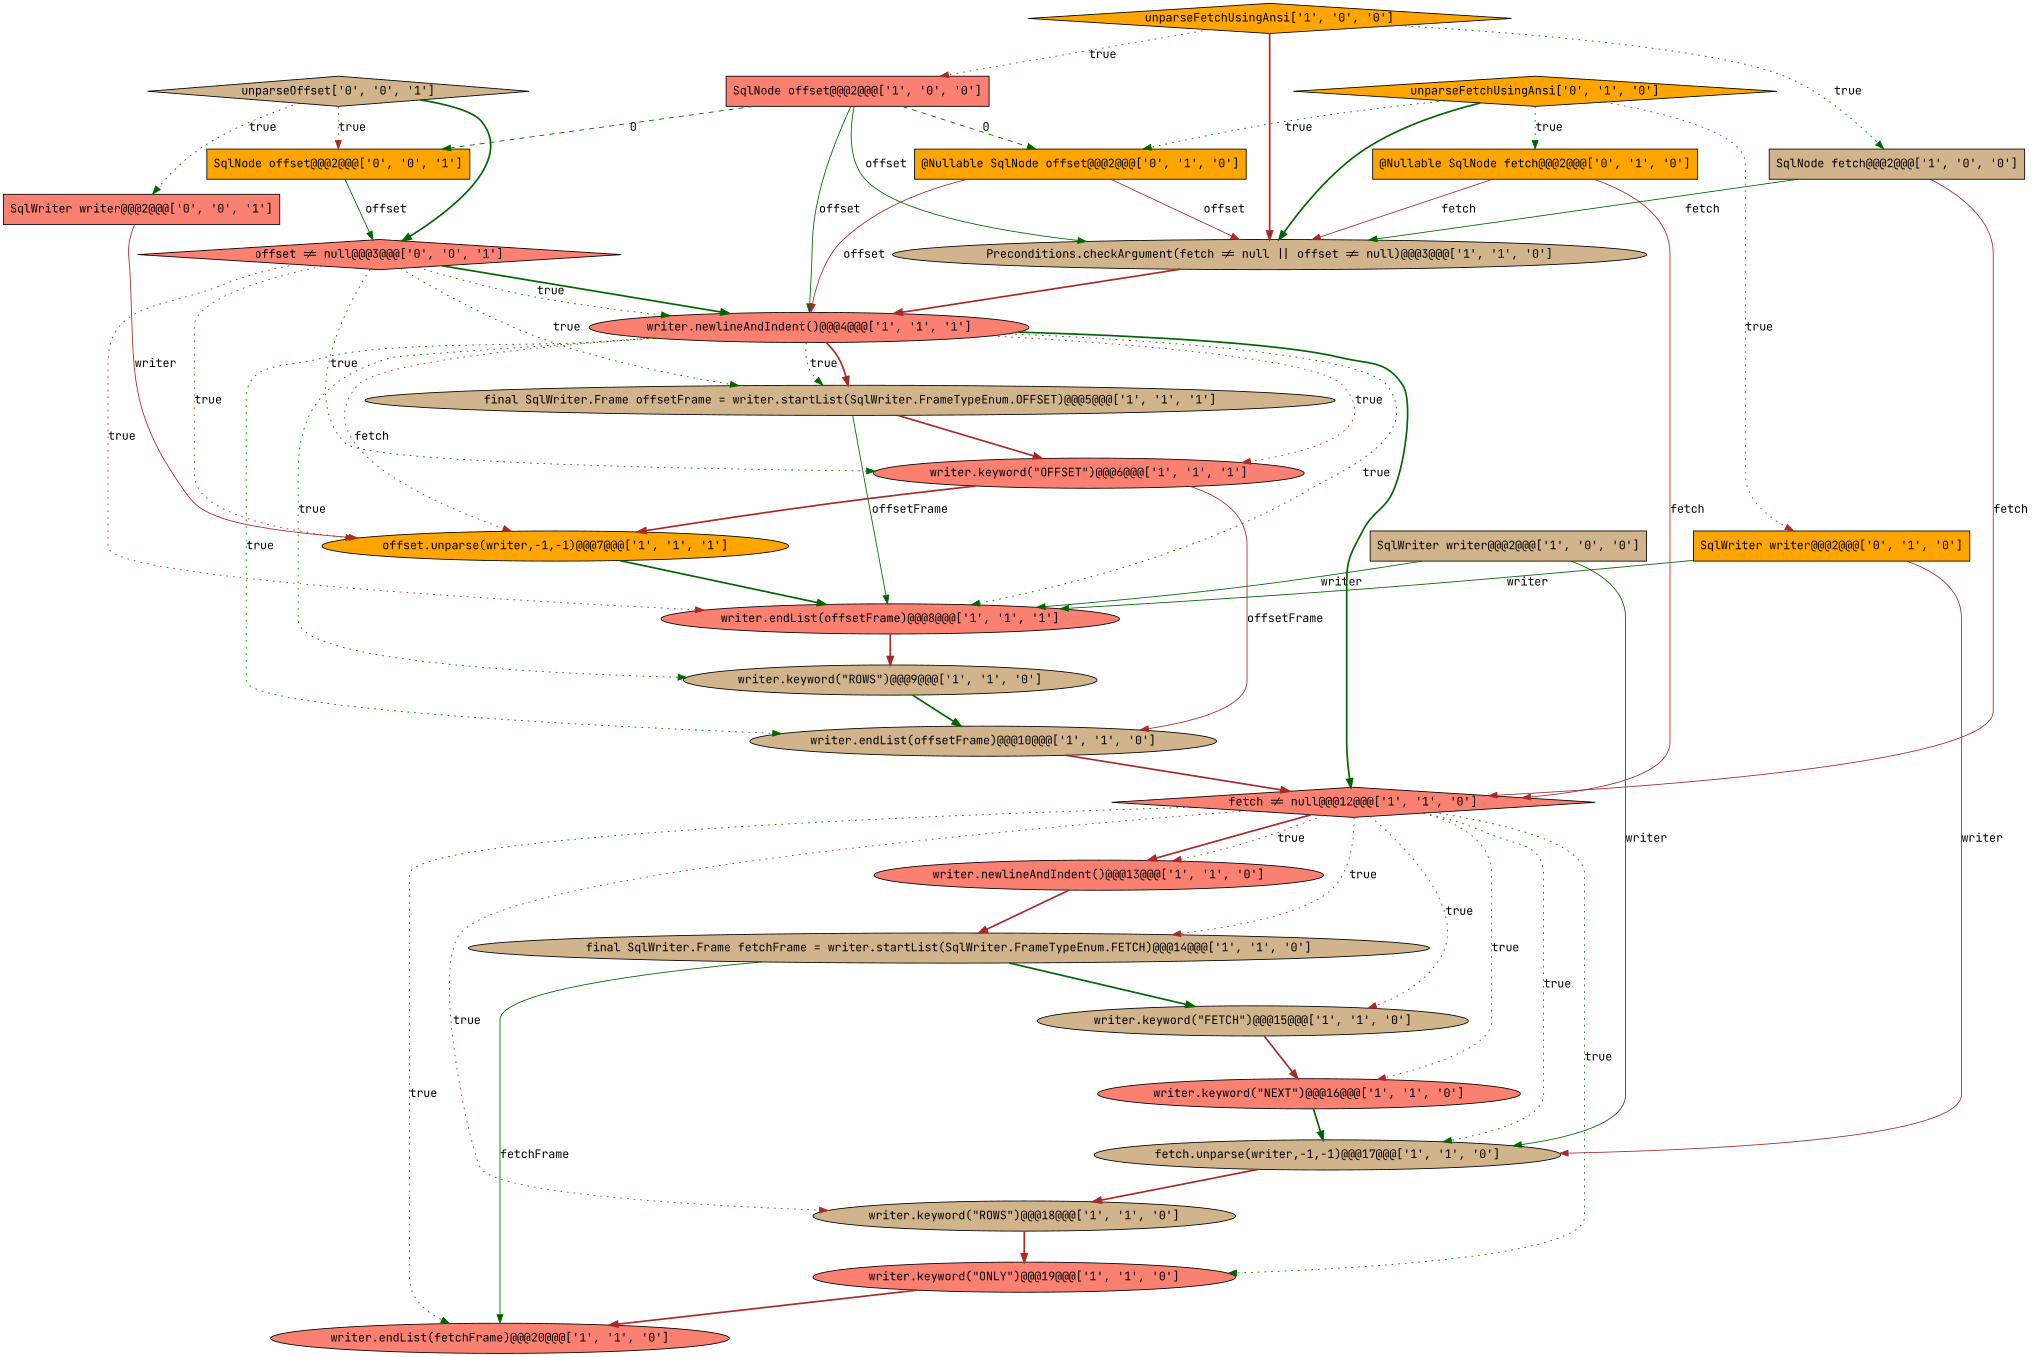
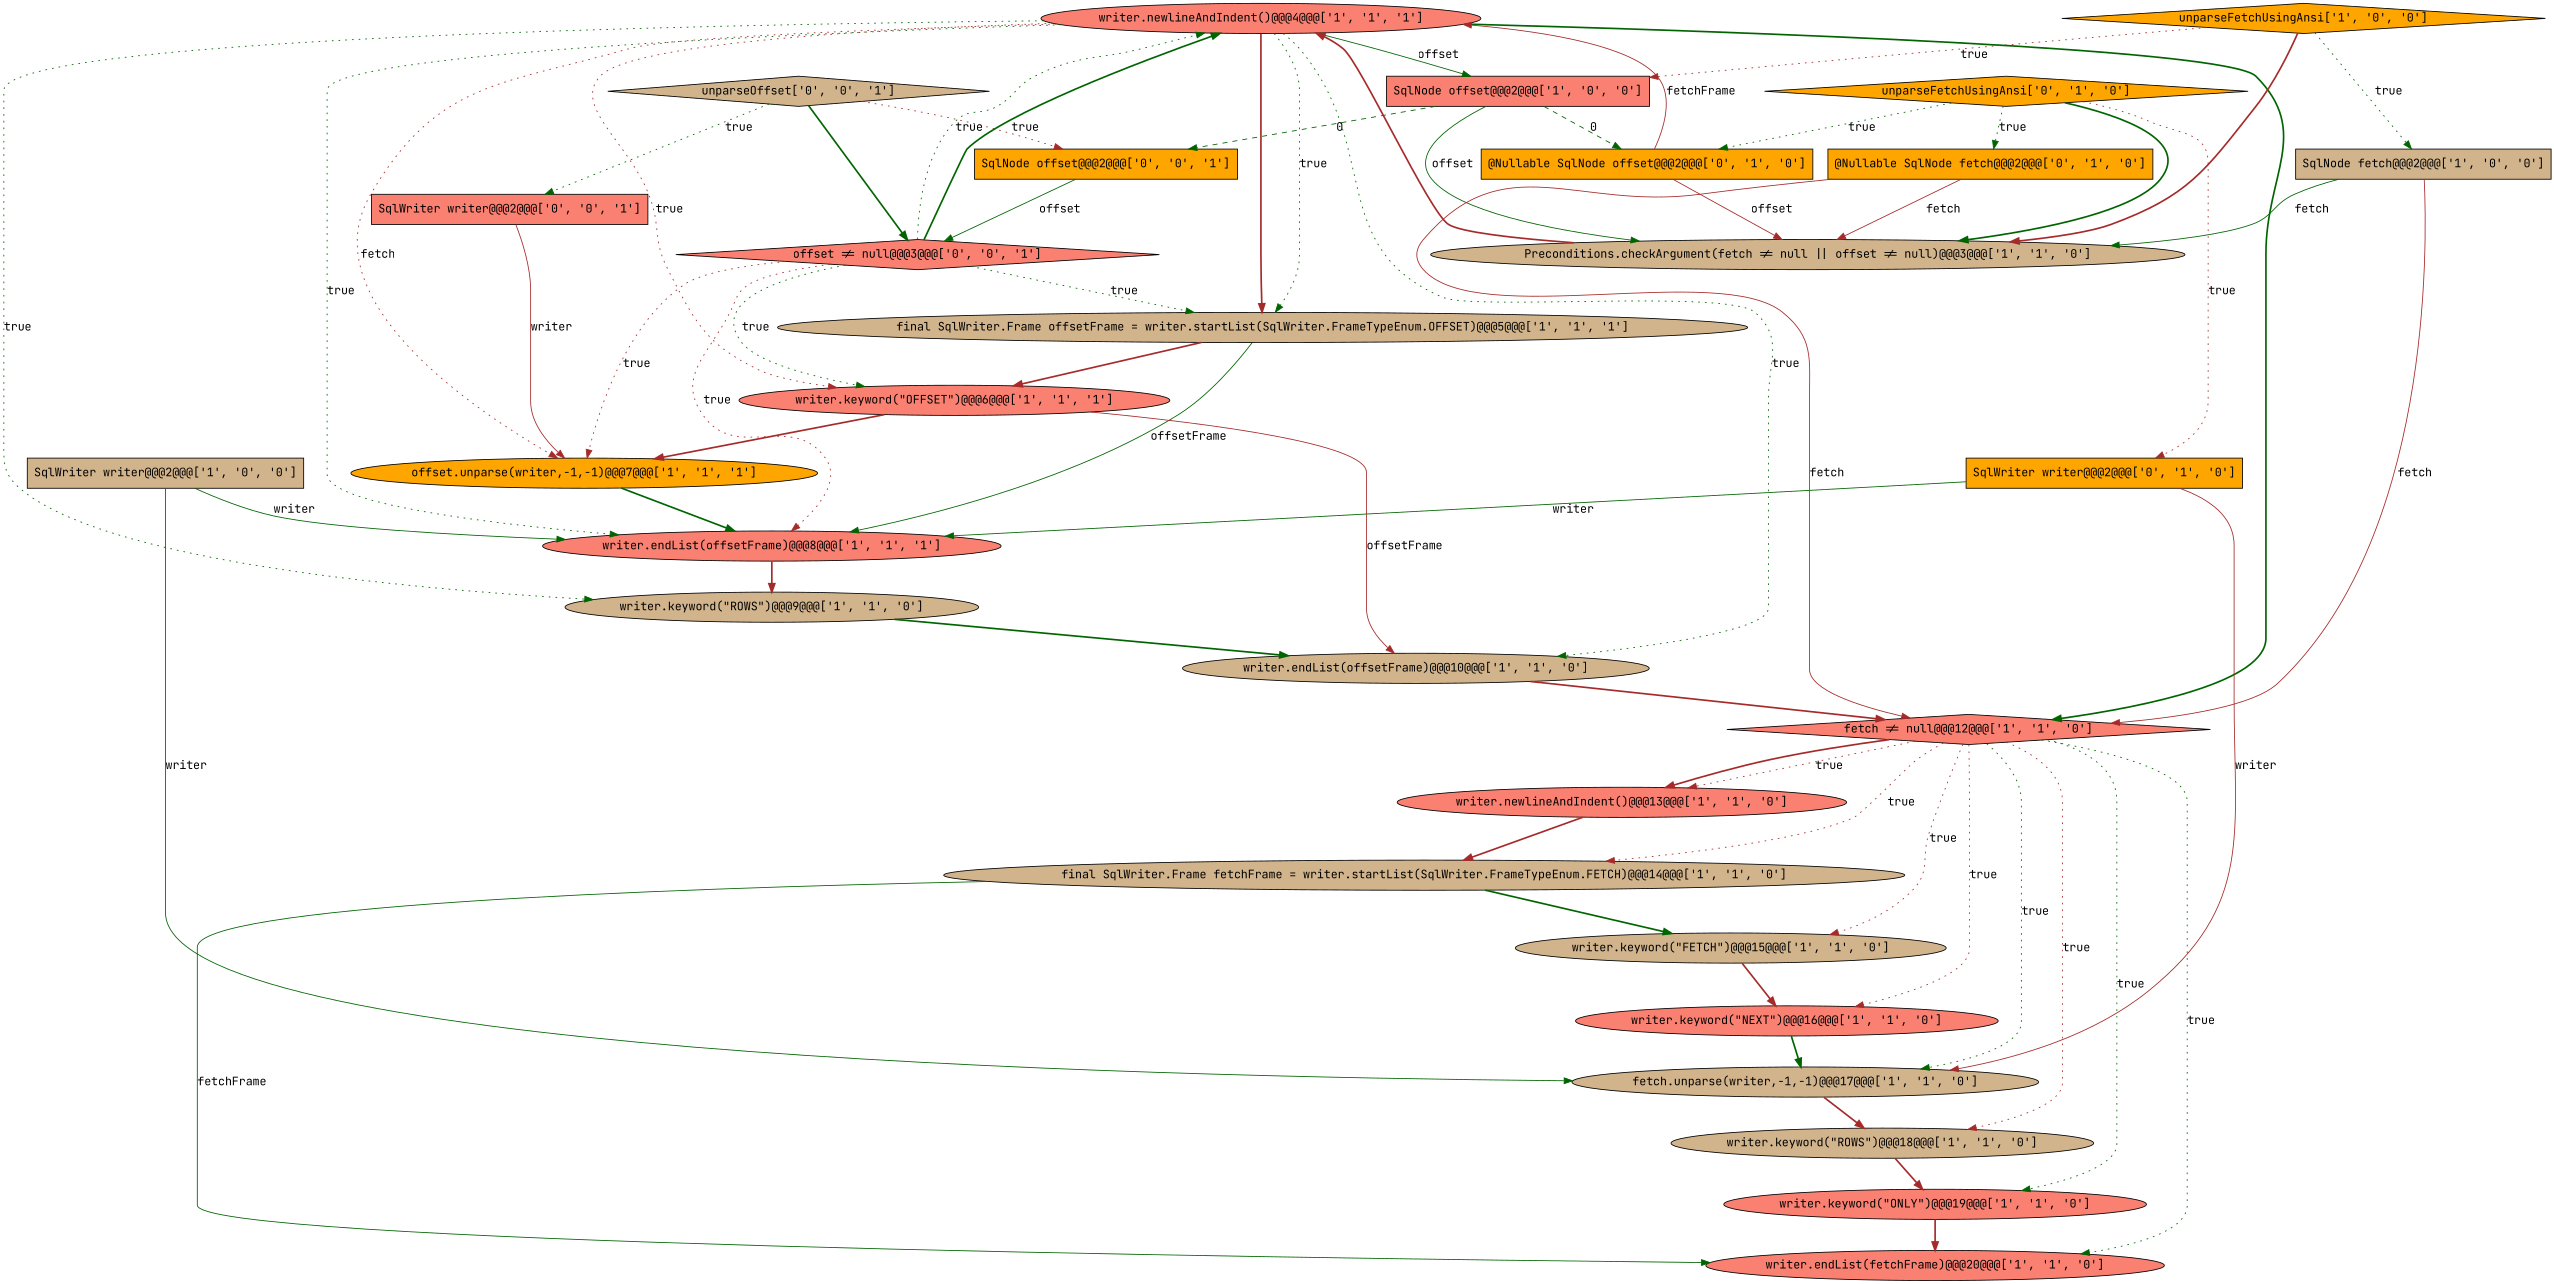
edge "SqlNode offset@@@2@@@['1', '0', '0']" -> "writer.newlineAndIndent()@@@4@@@['1', '1', '1']": reversed
edge "@Nullable SqlNode offset@@@2@@@['0', '1', '0']" -> "writer.newlineAndIndent()@@@4@@@['1', '1', '1']": label "offset" -> "fetchFrame"
